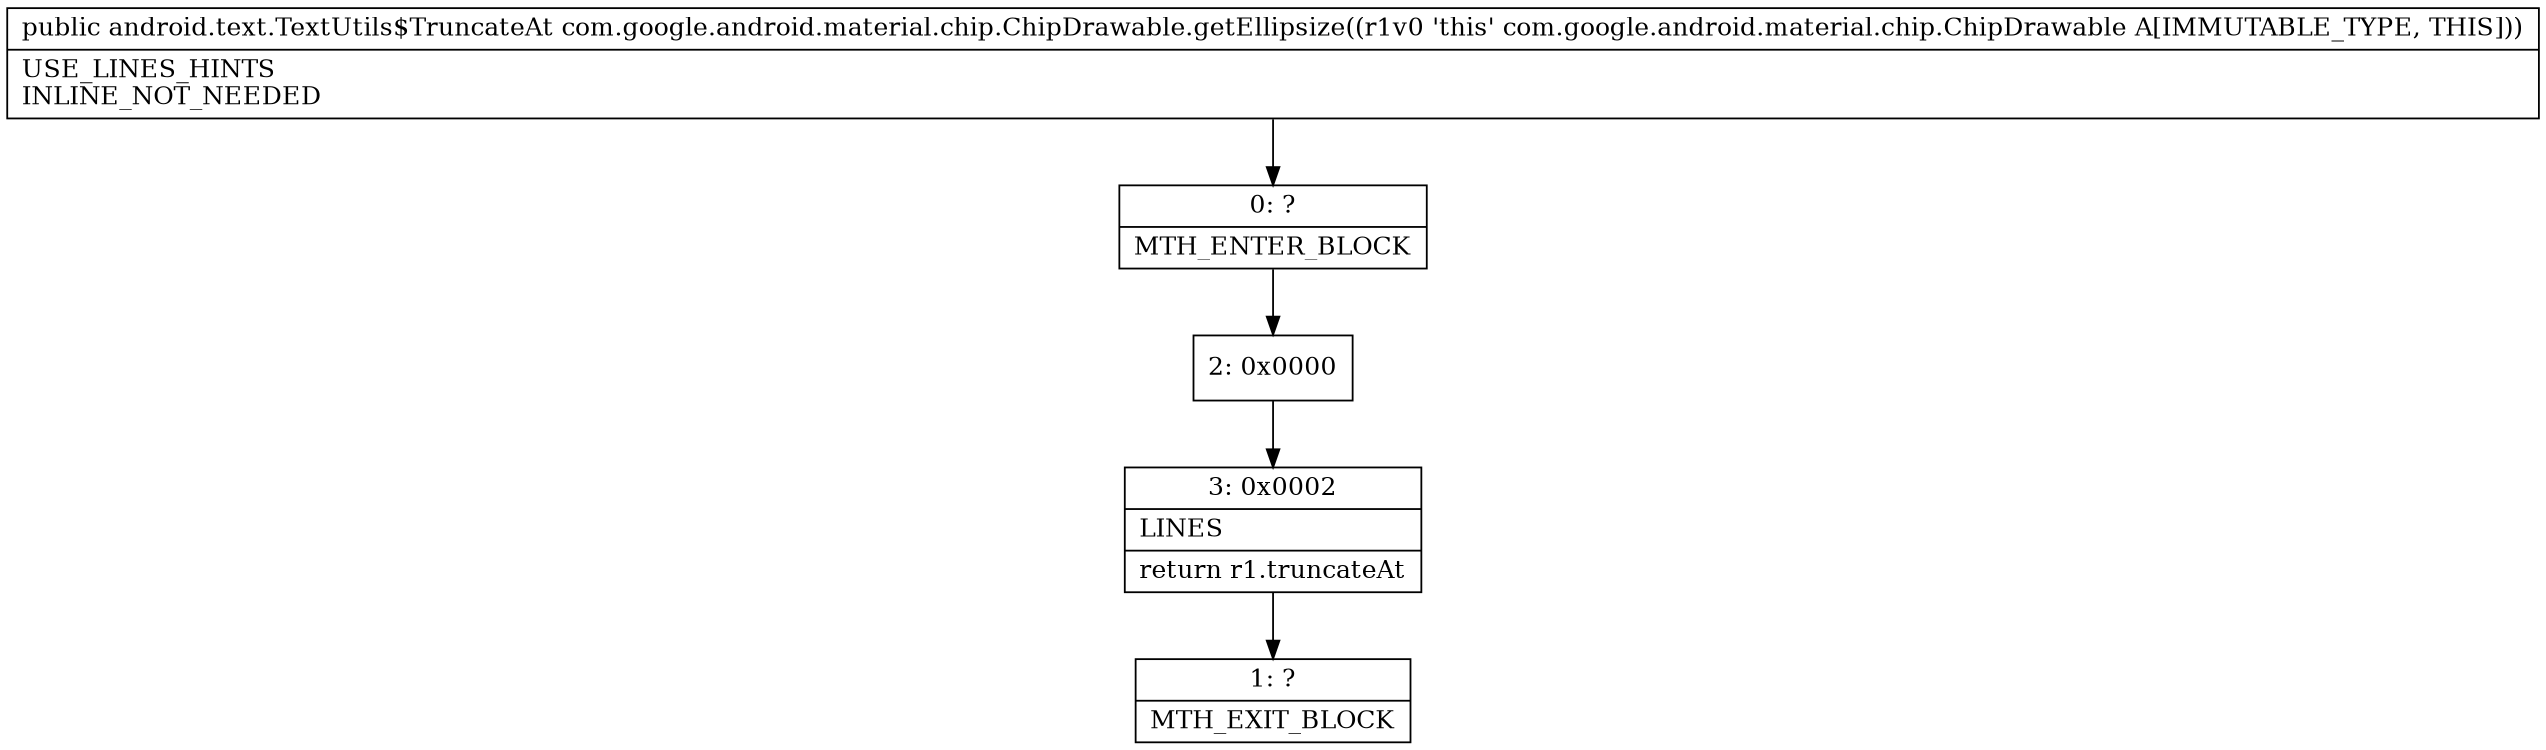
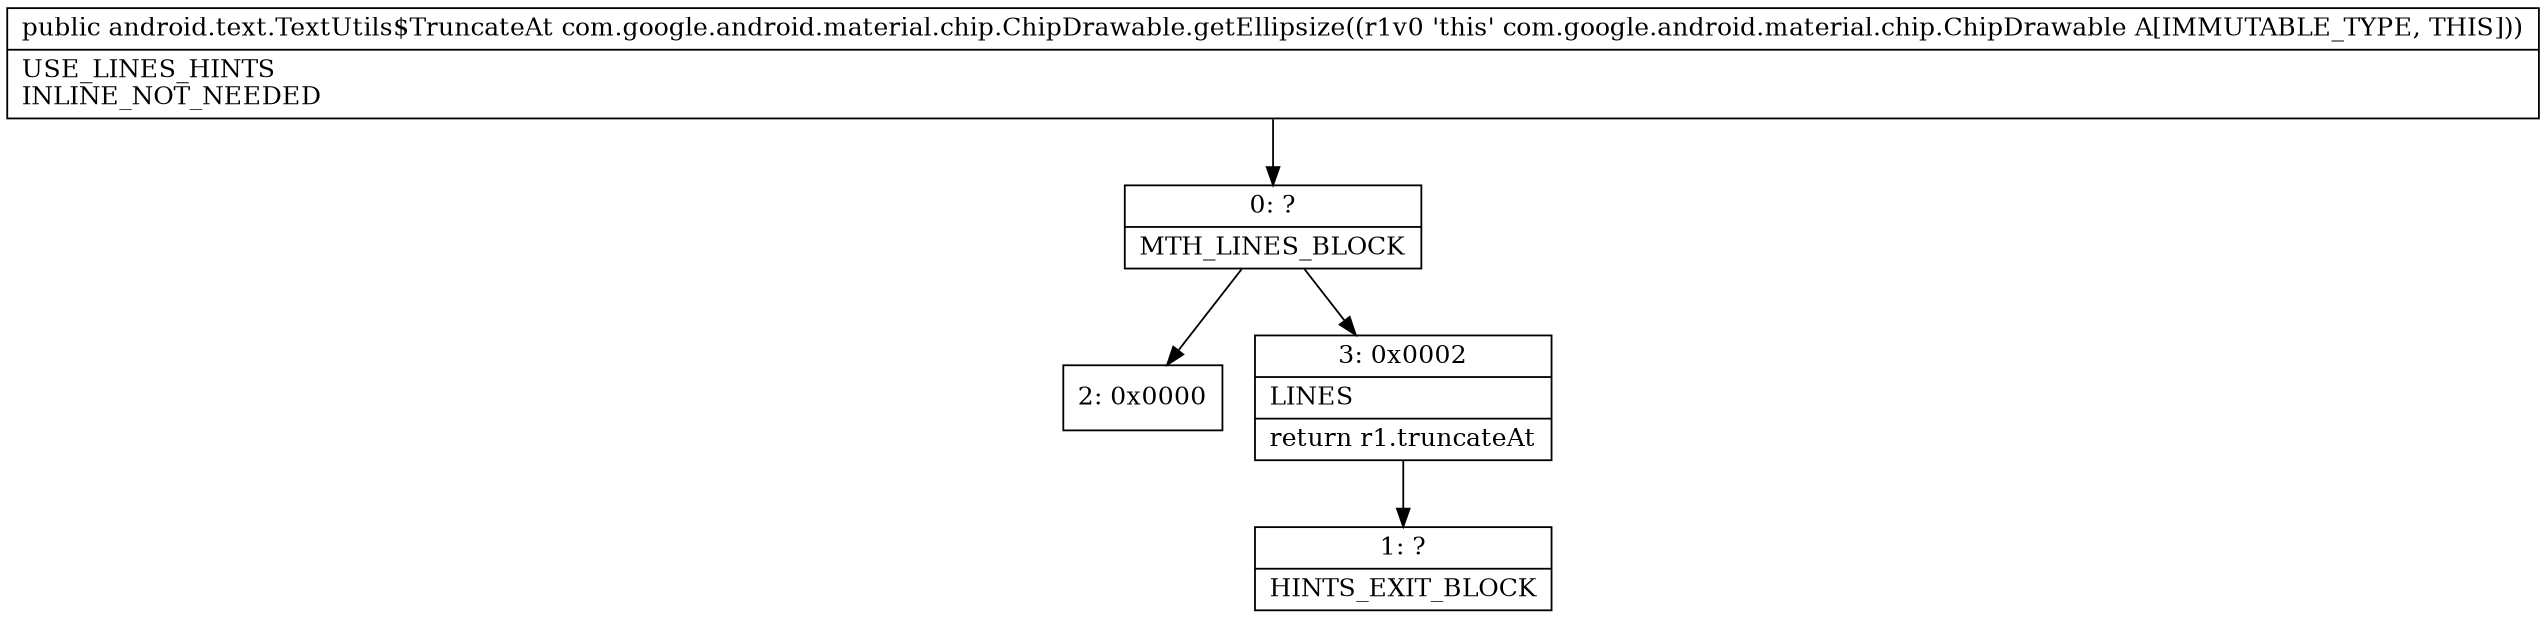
node "0: ?": text "MTH_ENTER_BLOCK" -> "MTH_LINES_BLOCK"
edge "2: 0x0000" -> "3: 0x0002": now "0: ?" -> "3: 0x0002"
node "1: ?": text "MTH_EXIT_BLOCK" -> "HINTS_EXIT_BLOCK"
